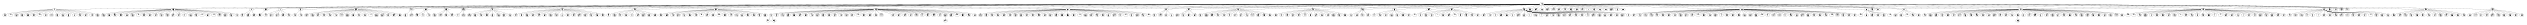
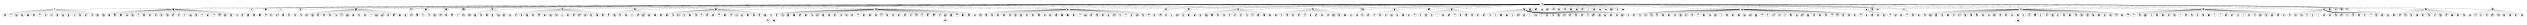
node "408": added
